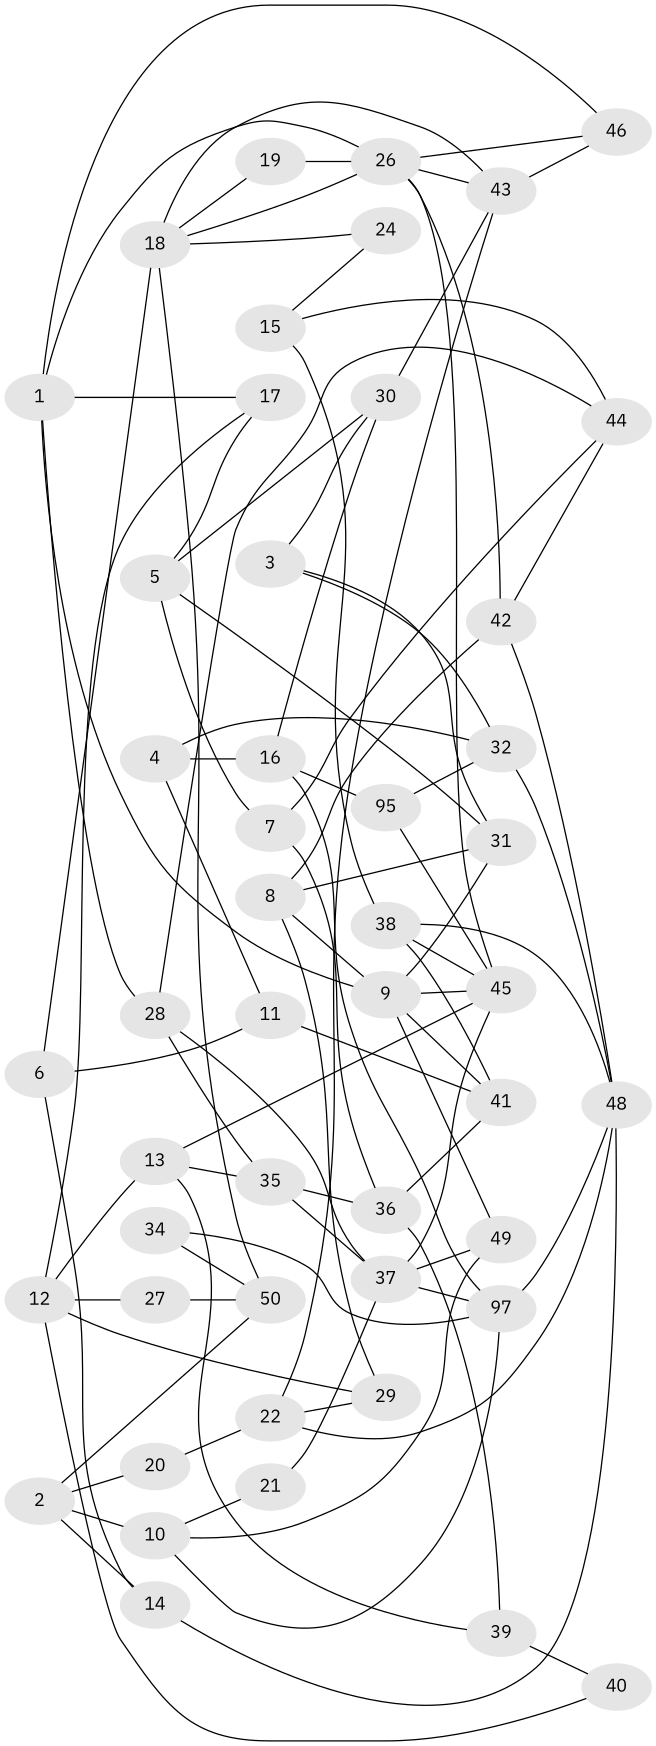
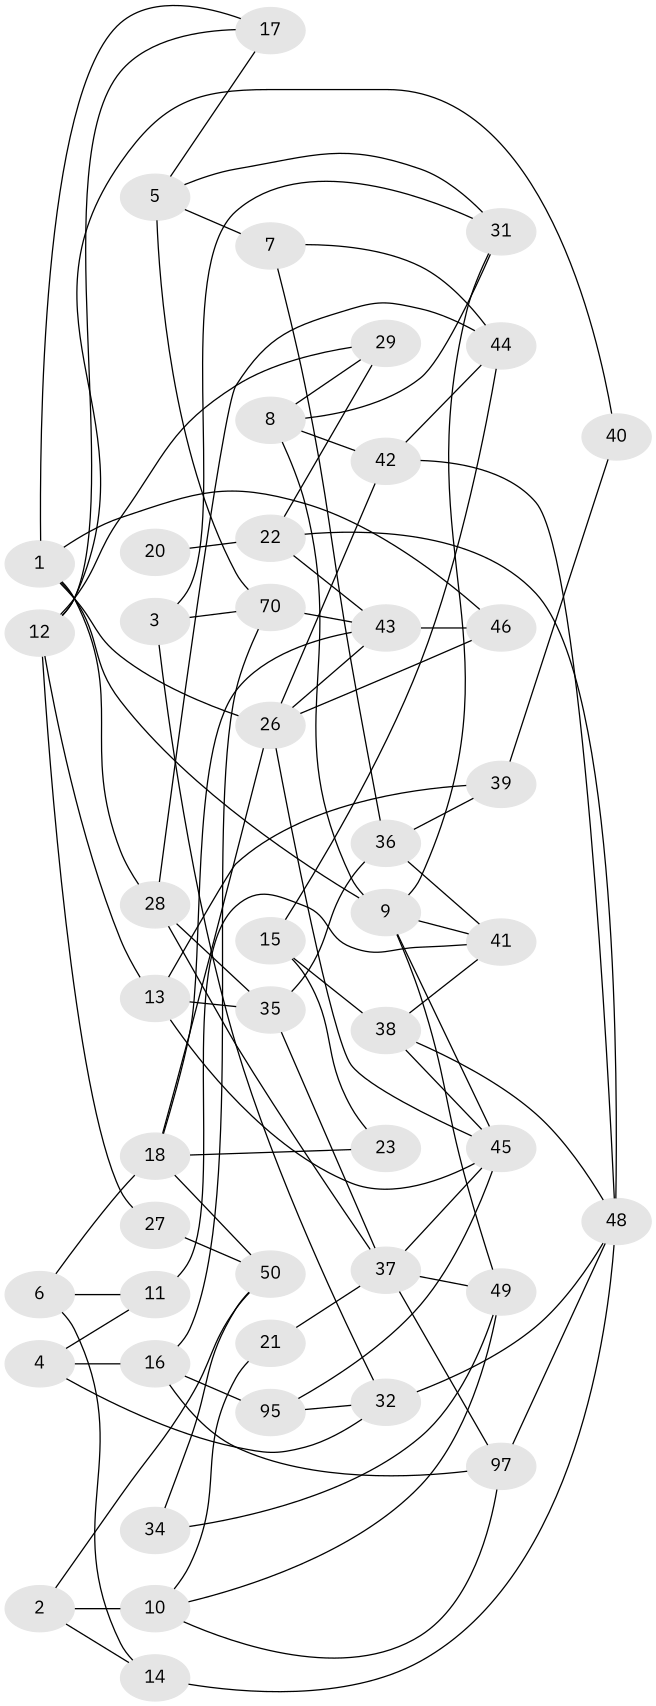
node "19": removed
node "24": label "24" -> "23"
node "30": label "30" -> "70"
edge "34" -- "97": now "34" -- "49"
edge "20" -- "2": removed
